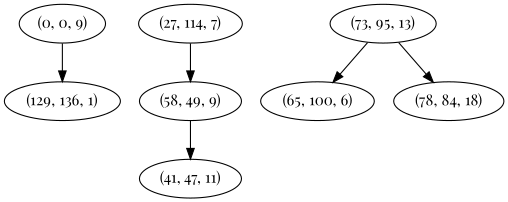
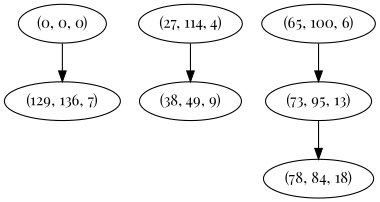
node "(0, 0, 9)": label "(0, 0, 9)" -> "(0, 0, 0)"
node "(27, 114, 7)": label "(27, 114, 7)" -> "(27, 114, 4)"
edge "(73, 95, 13)" -> "(65, 100, 6)": reversed
node "(129, 136, 1)": label "(129, 136, 1)" -> "(129, 136, 7)"
node "(58, 49, 9)": label "(58, 49, 9)" -> "(38, 49, 9)"
node "(41, 47, 11)": removed
